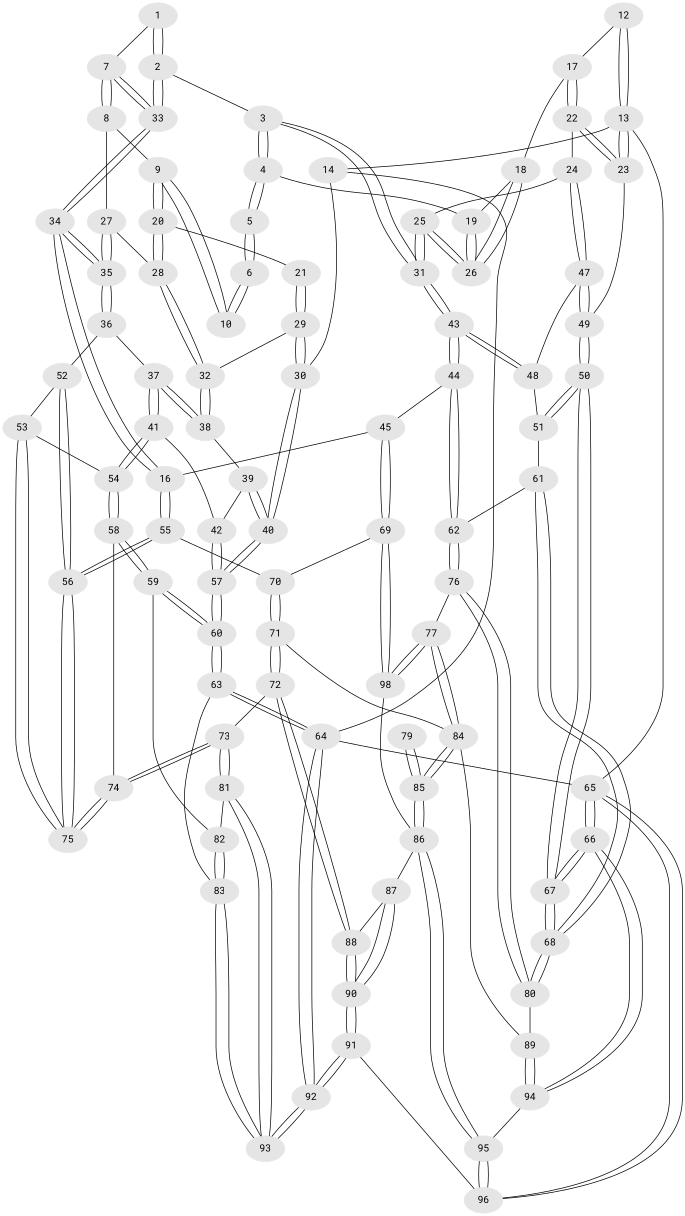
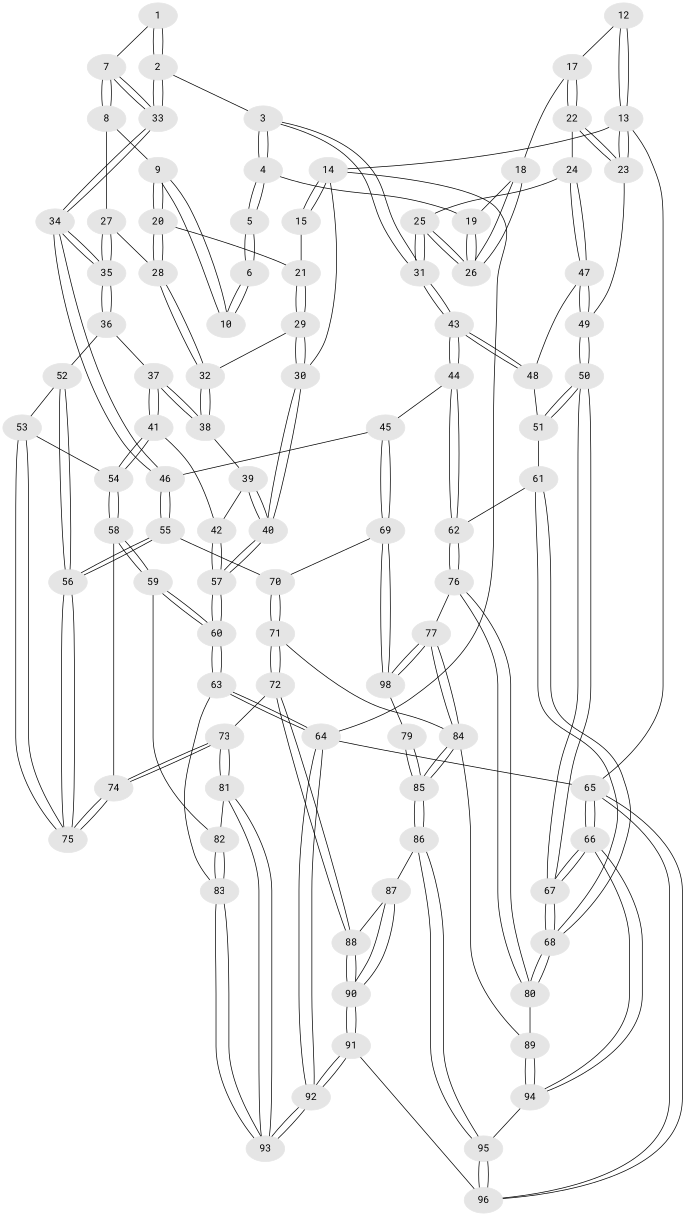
node "15": added
node "16": label "16" -> "46"
edge "98" -- "86": now "98" -- "79"
